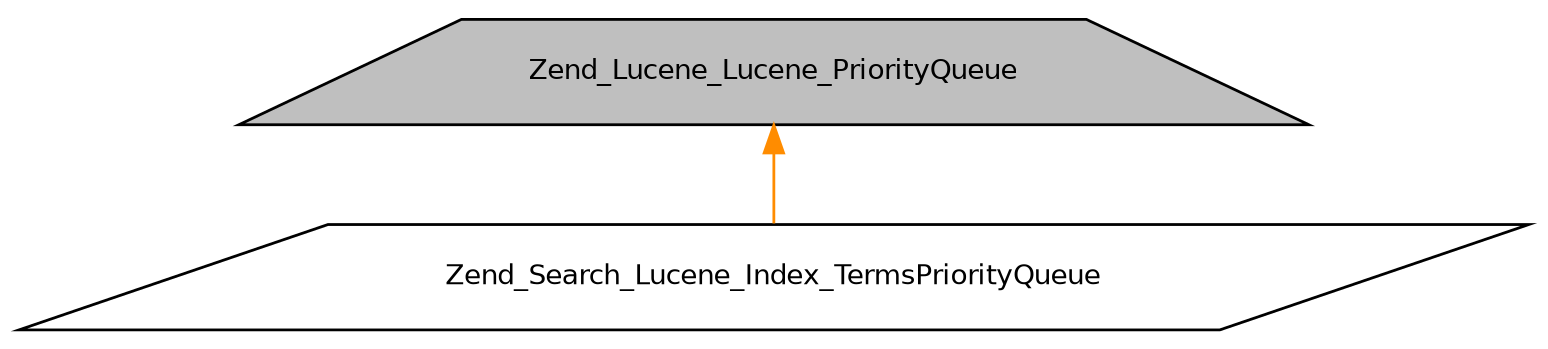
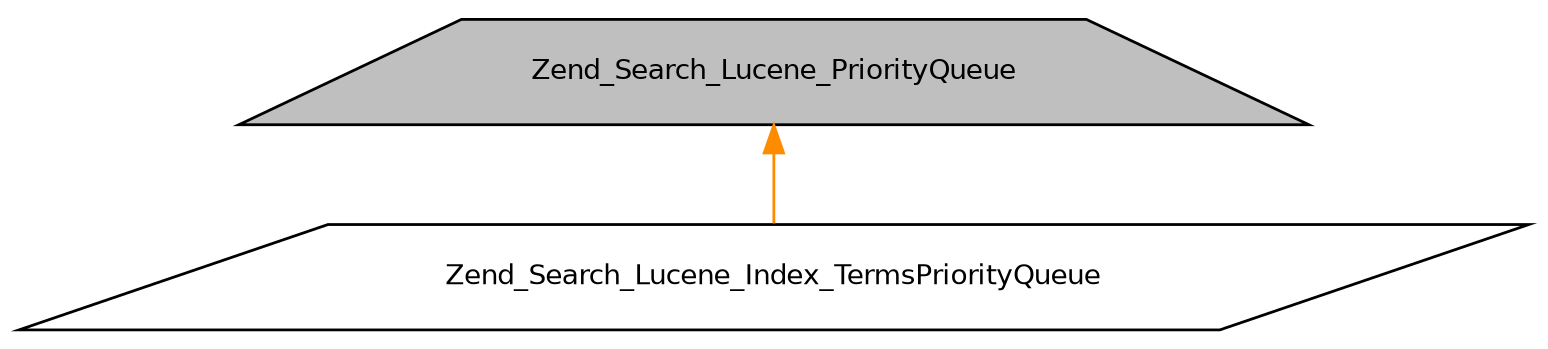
node "Zend_Lucene_Lucene_PriorityQueue": label "Zend_Lucene_Lucene_PriorityQueue" -> "Zend_Search_Lucene_PriorityQueue"
